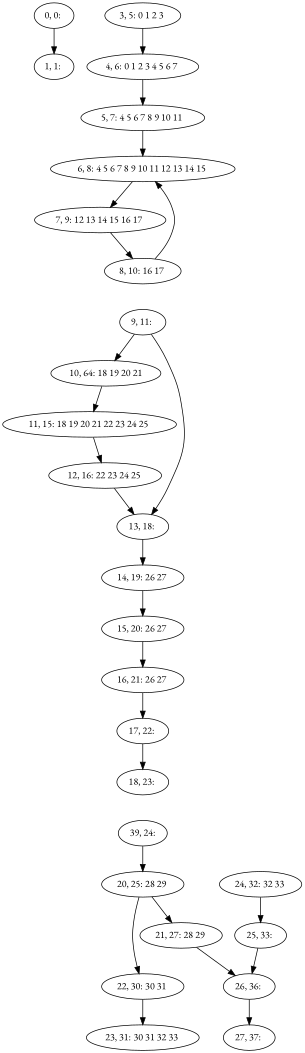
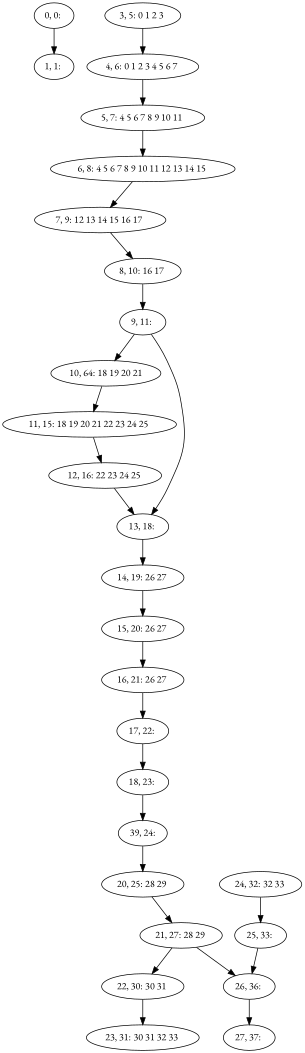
edge "8, 10: 16 17" -> "6, 8: 4 5 6 7 8 9 10 11 12 13 14 15": now "8, 10: 16 17" -> "9, 11:"
edge "18, 23:" -> "39, 24:": added
edge "20, 25: 28 29" -> "22, 30: 30 31": now "21, 27: 28 29" -> "22, 30: 30 31"
